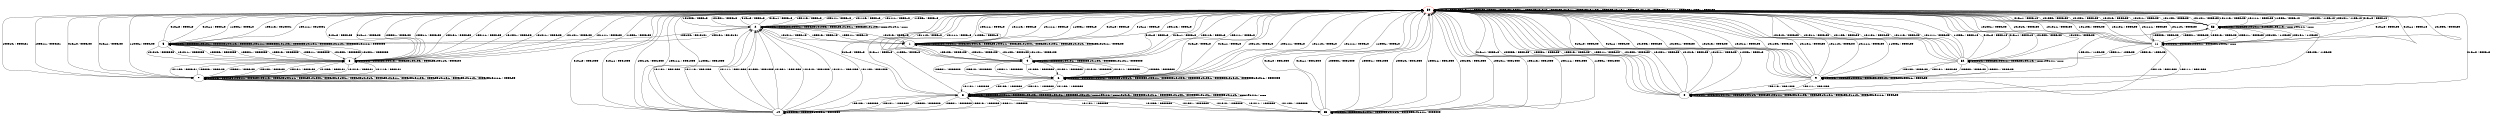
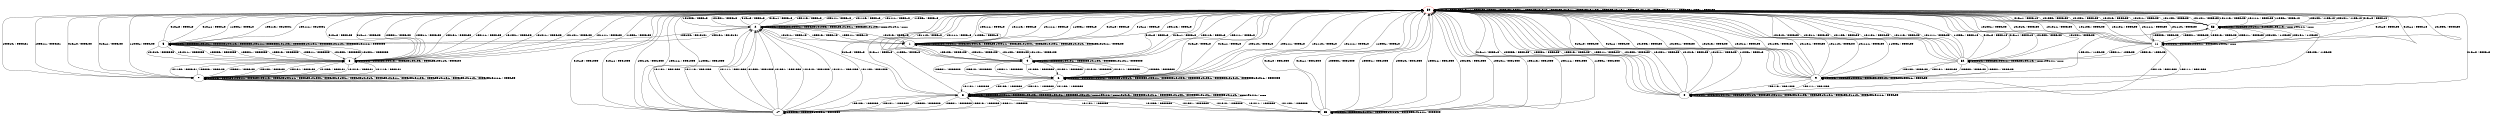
node "14": label "14" -> "17"
